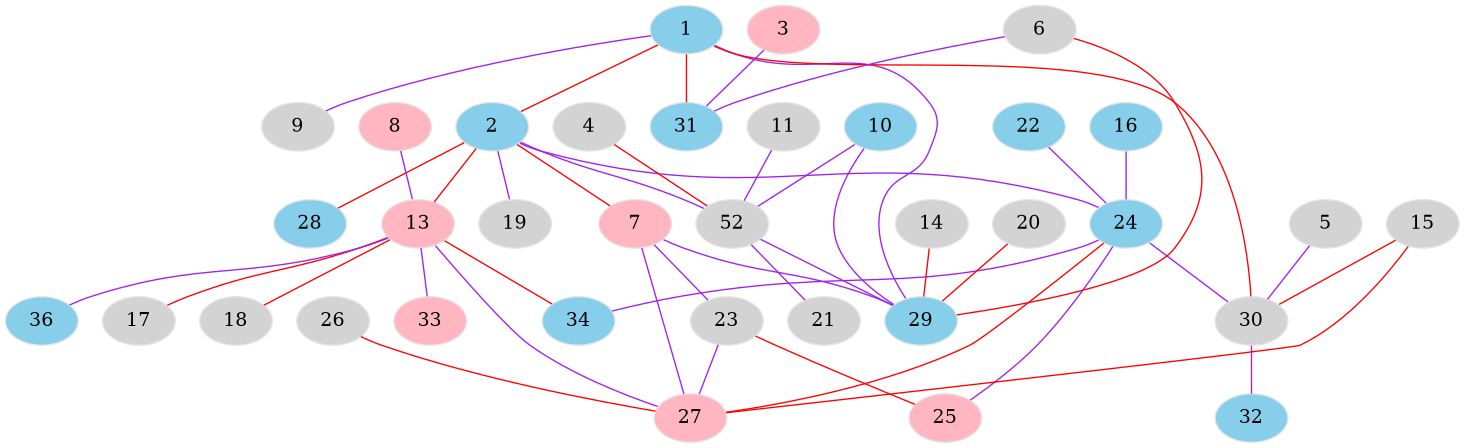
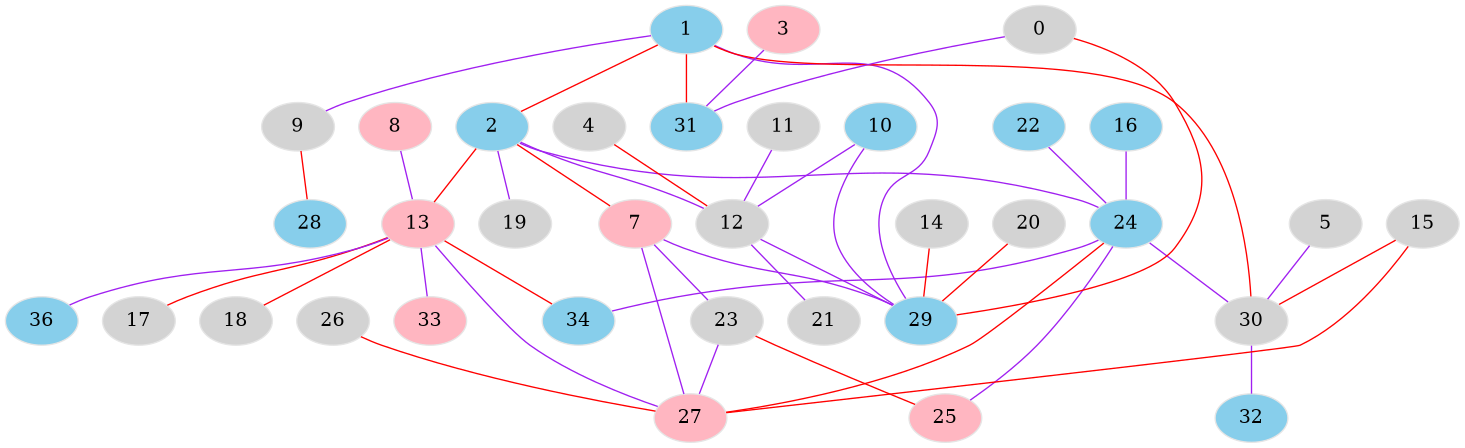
node "6": label "6" -> "0"
edge "2" -- "28": now "9" -- "28"
node "52": label "52" -> "12"
